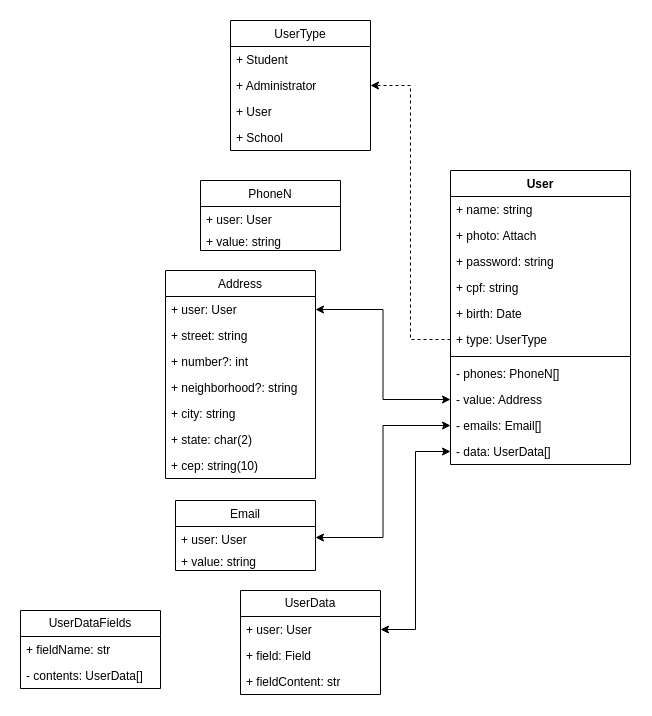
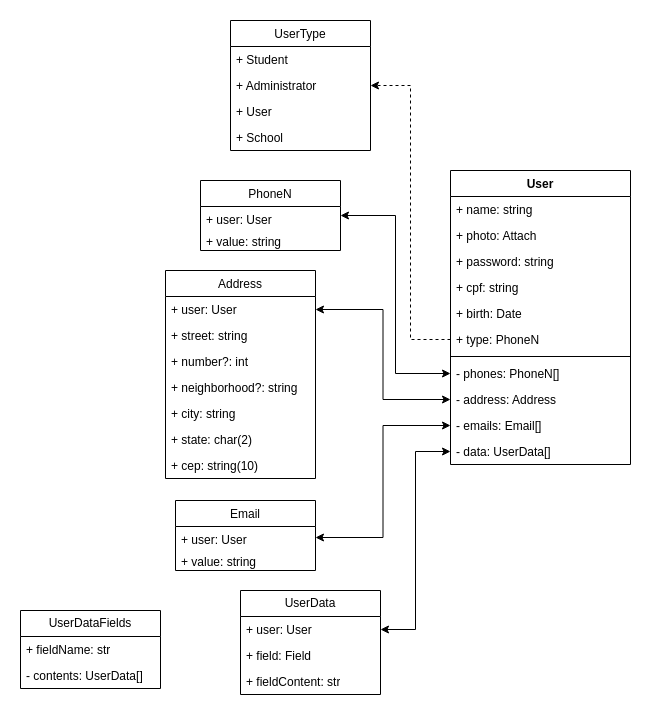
edge "PhoneN" -- "- phones: PhoneN[]": added
node "+ type: UserType": label "+ type: UserType" -> "+ type: PhoneN"
node "- value: Address": label "- value: Address" -> "- address: Address"
